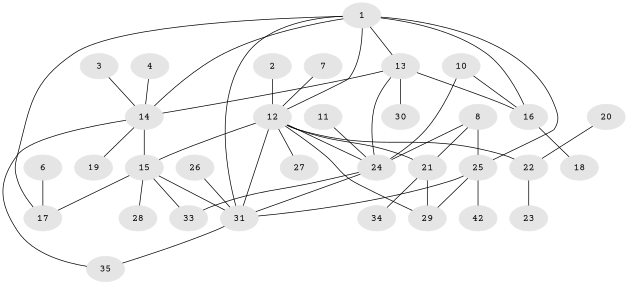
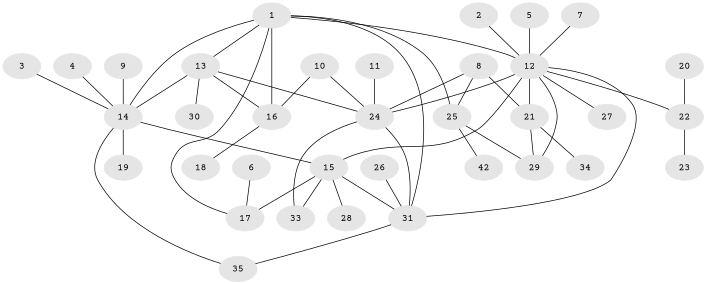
node "5": added
node "9": added
edge "25" -- "31": removed
